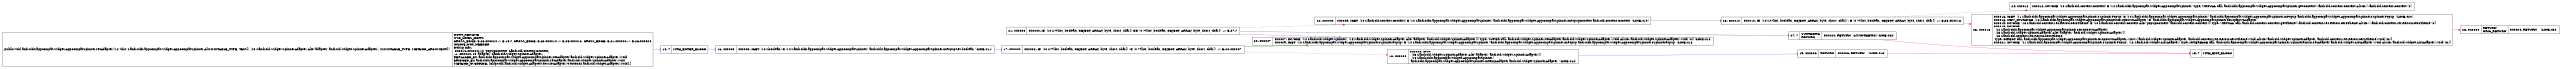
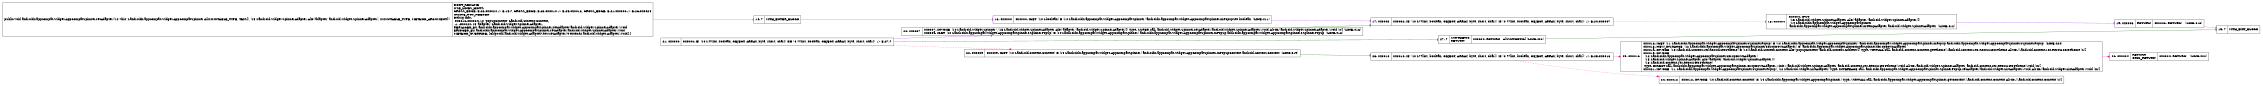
edge "17: 0x0002" -> "20: 0x0007": reversed
edge "27: ?" -> "15: ?": color deeppink -> darkgreen
